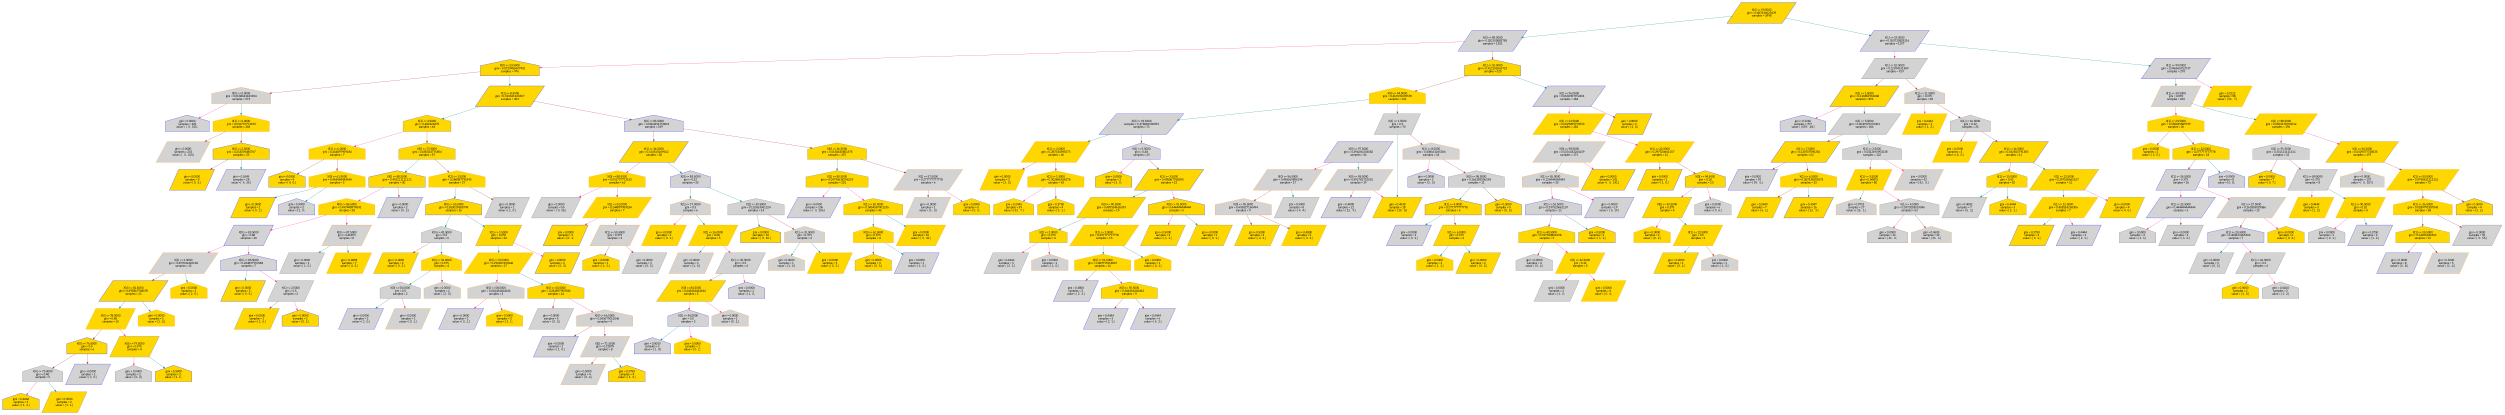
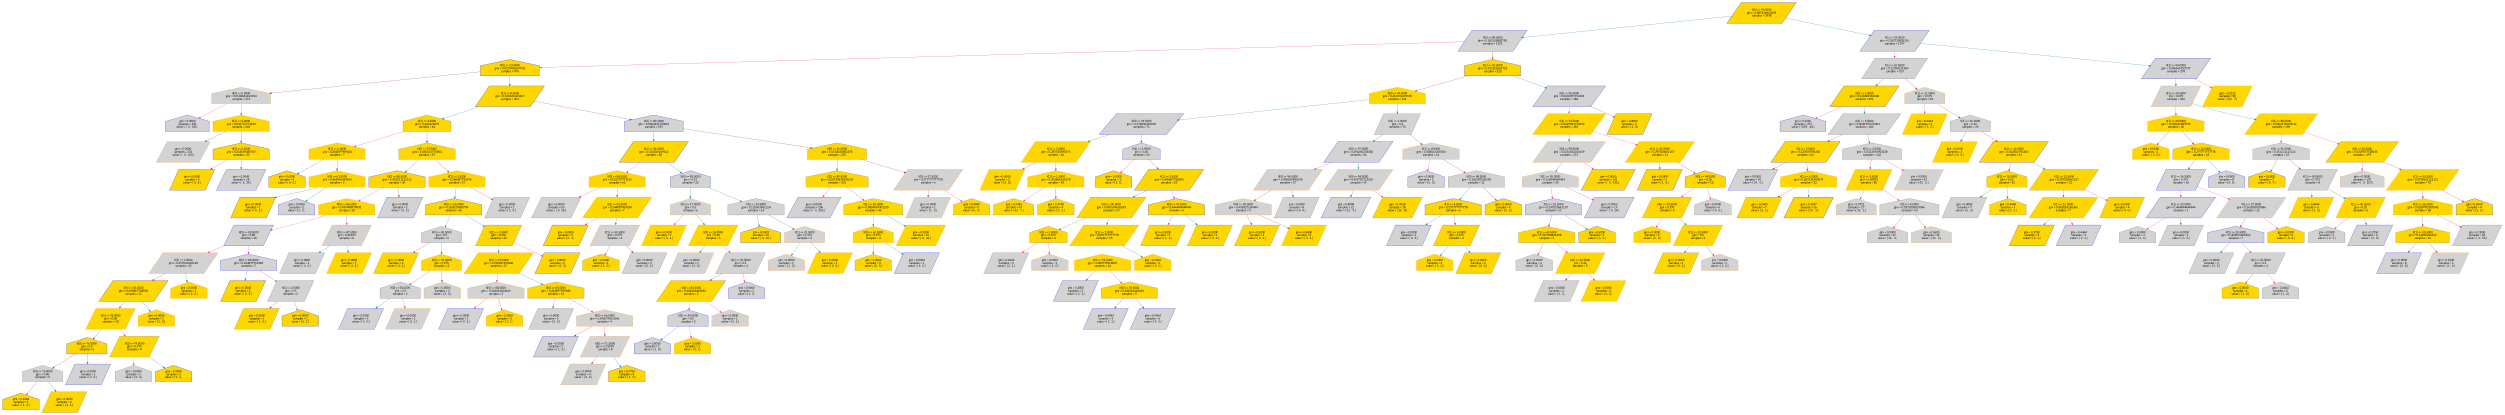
node "X[0] <= 93.5000 samples = 0.378496330093 samples = 71": label "X[0] <= 93.5000 samples = 0.378496330093 samples = 71" -> "X[0] <= 93.5000 gini = 0.378496330093 samples = 71"
edge "X[1] <= 1.5000 gini = 0.5 samples = 70" -> "gini = 0.4938 samples = 18 value = [ 10.   8.]": now "X[1] <= 1.5000 gini = 0.5 samples = 70" -> "X[0] <= 97.5000 gini = 0.494260204082 samples = 56"
edge "X[1] <= 2.0000 gini = 0.497777777778 samples = 15" -> "X[0] <= 91.5000 gini = 0.489795918367 samples = 14": removed
